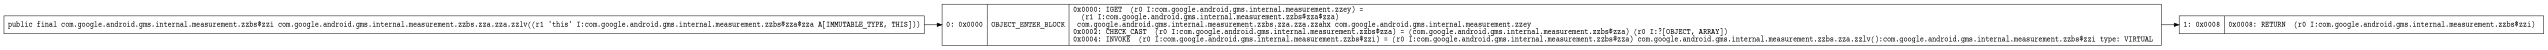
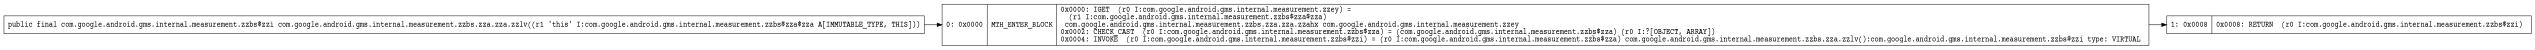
node "0: 0x0000": text "OBJECT_ENTER_BLOCK" -> "MTH_ENTER_BLOCK"
